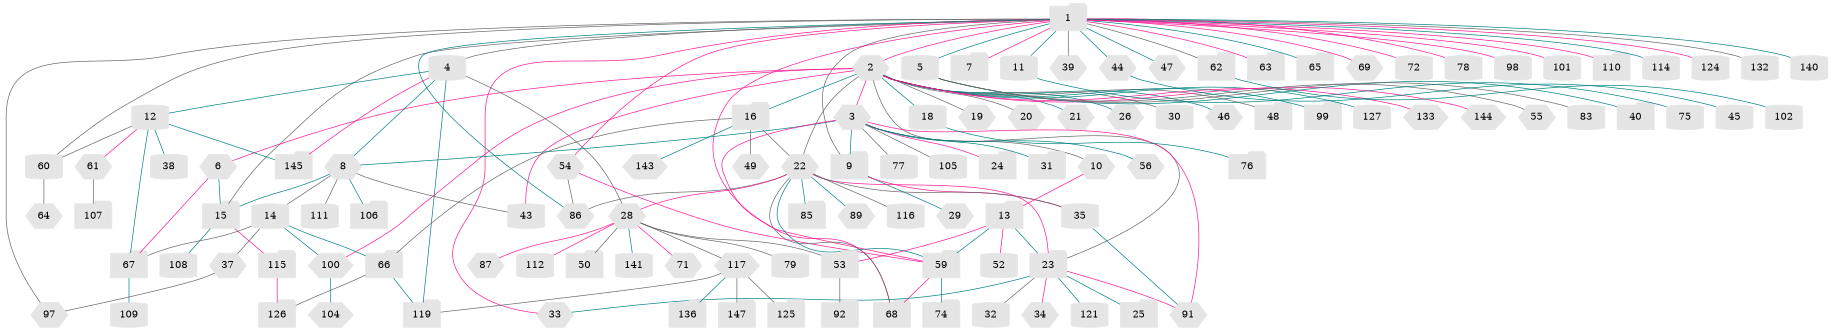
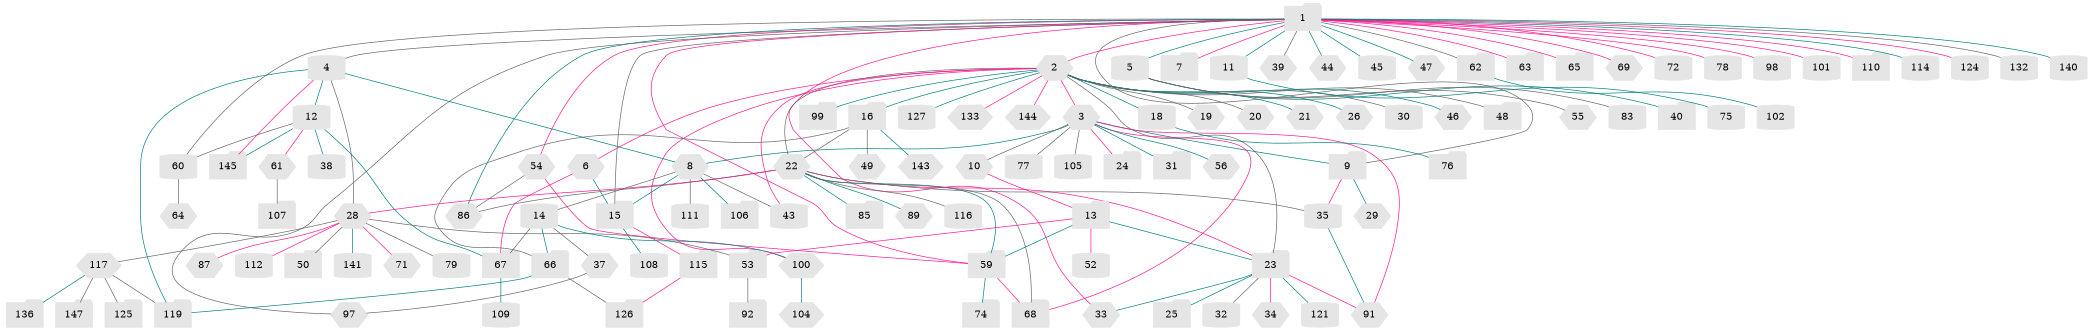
edge "1" -- "65": color teal -> deeppink
edge "44" -- "45": now "1" -- "45"
